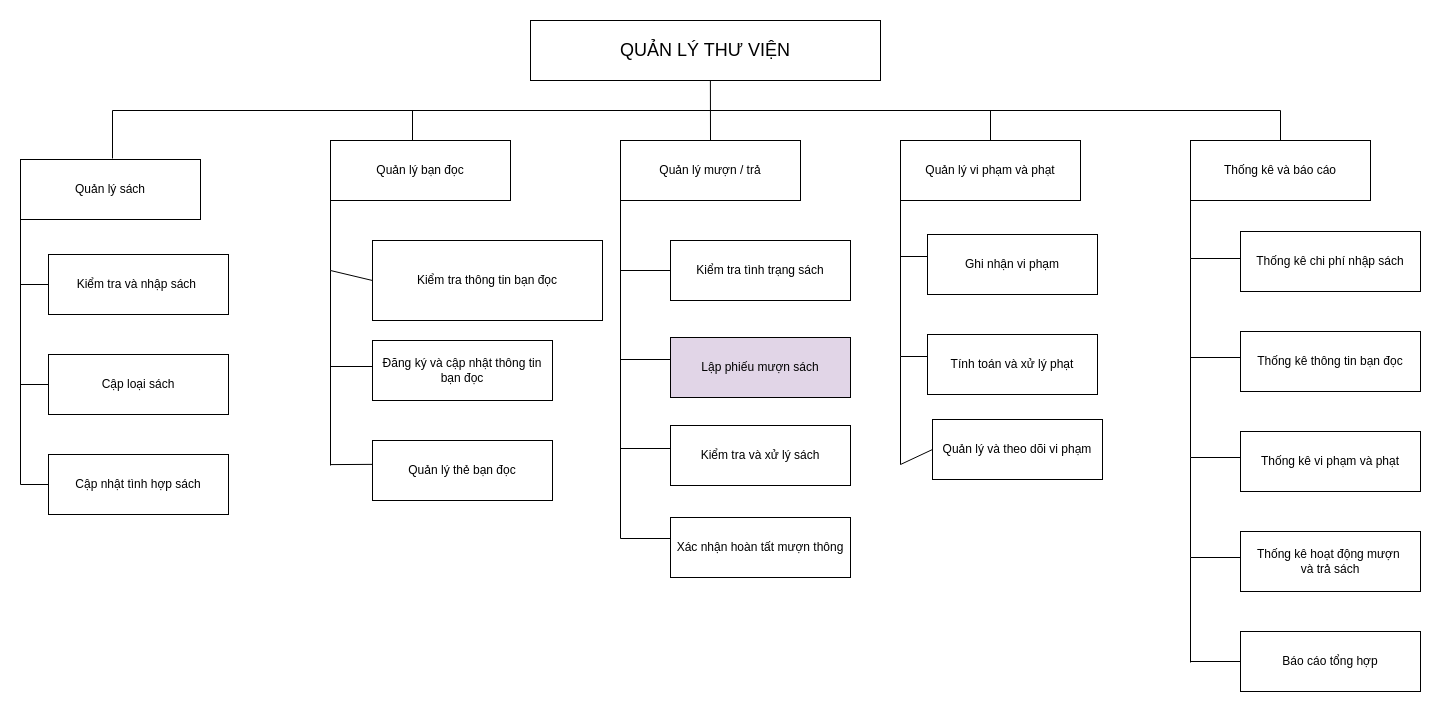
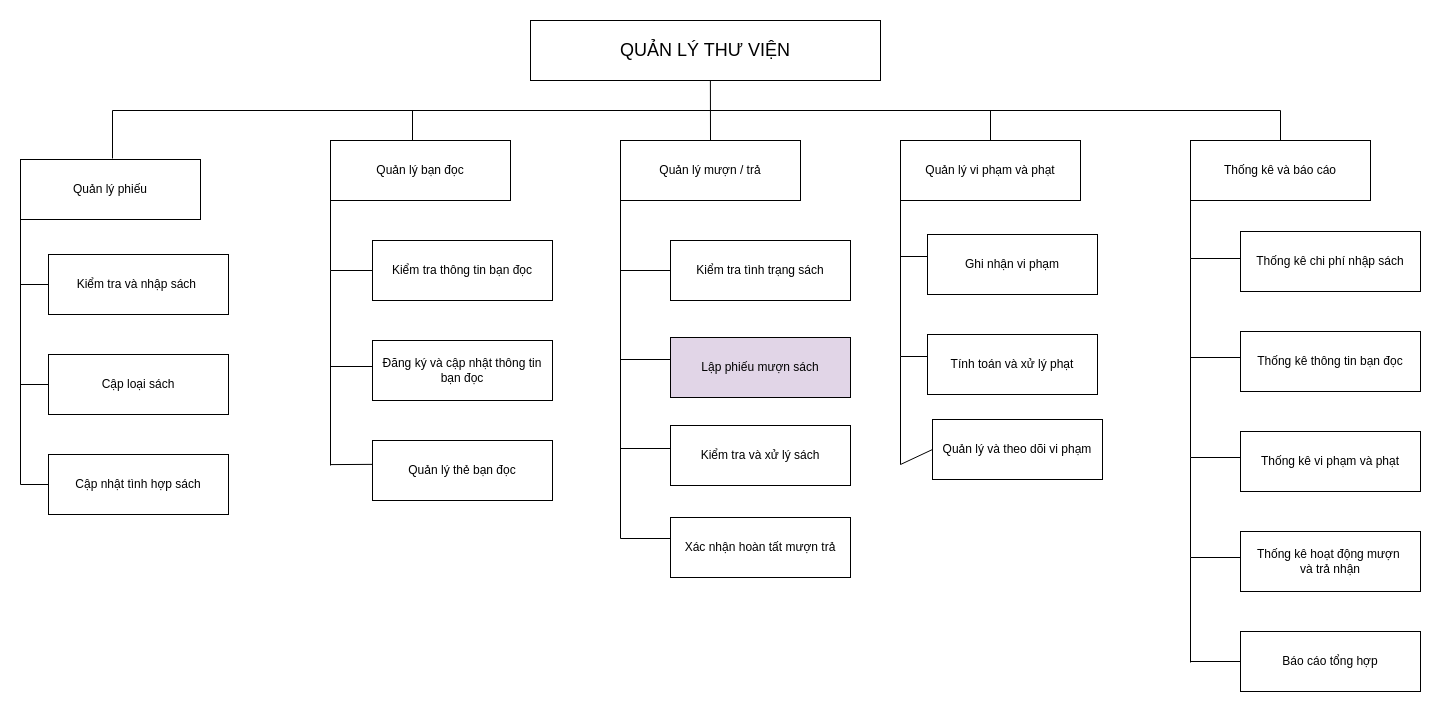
node "Quản lý sách": label "Quản lý sách" -> "Quản lý phiếu"
node "Kiểm tra thông tin bạn đọc": size 230x80 -> 180x60
node "Xác nhận hoàn tất mượn thông": label "Xác nhận hoàn tất mượn thông" -> "Xác nhận hoàn tất mượn trả"
node "Thống kê hoạt động mượn và trả sách": label "Thống kê hoạt động mượn và trả sách" -> "Thống kê hoạt động mượn và trả nhận"
